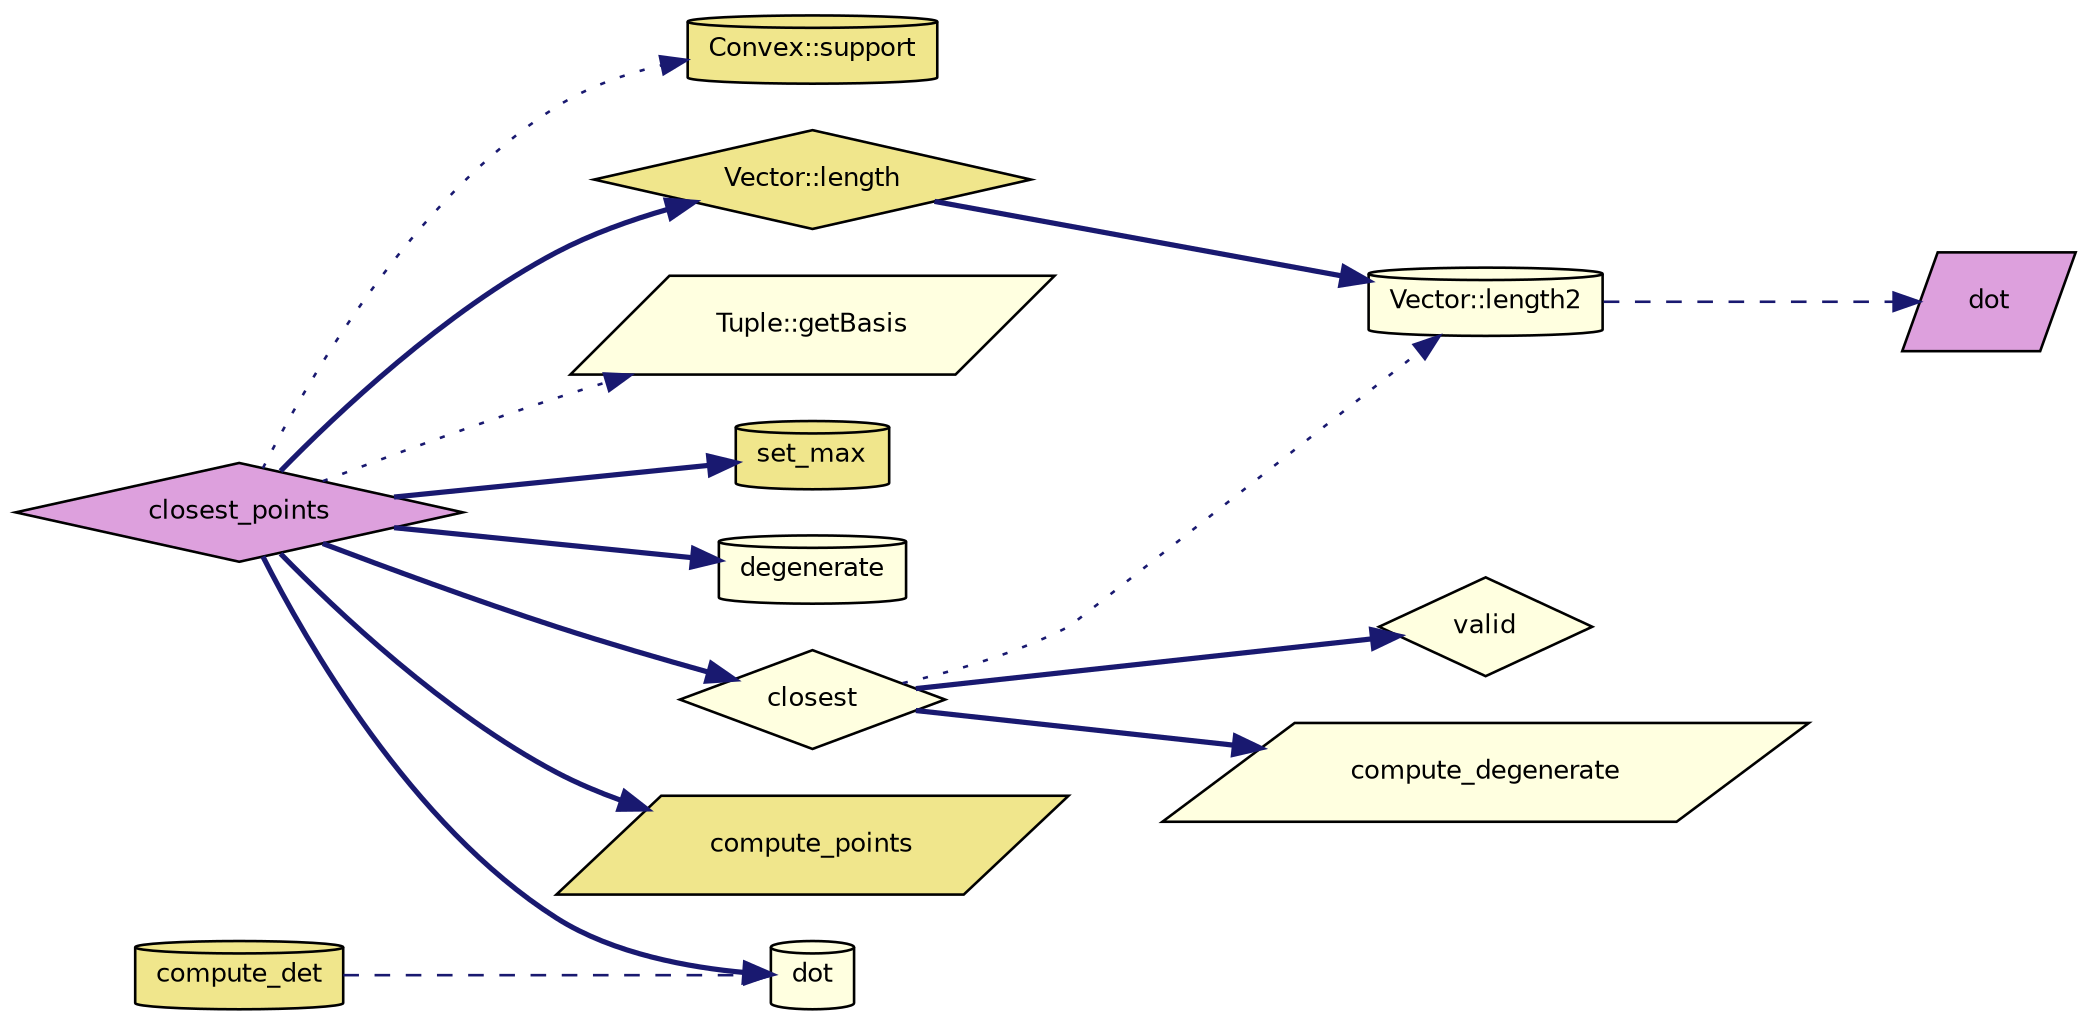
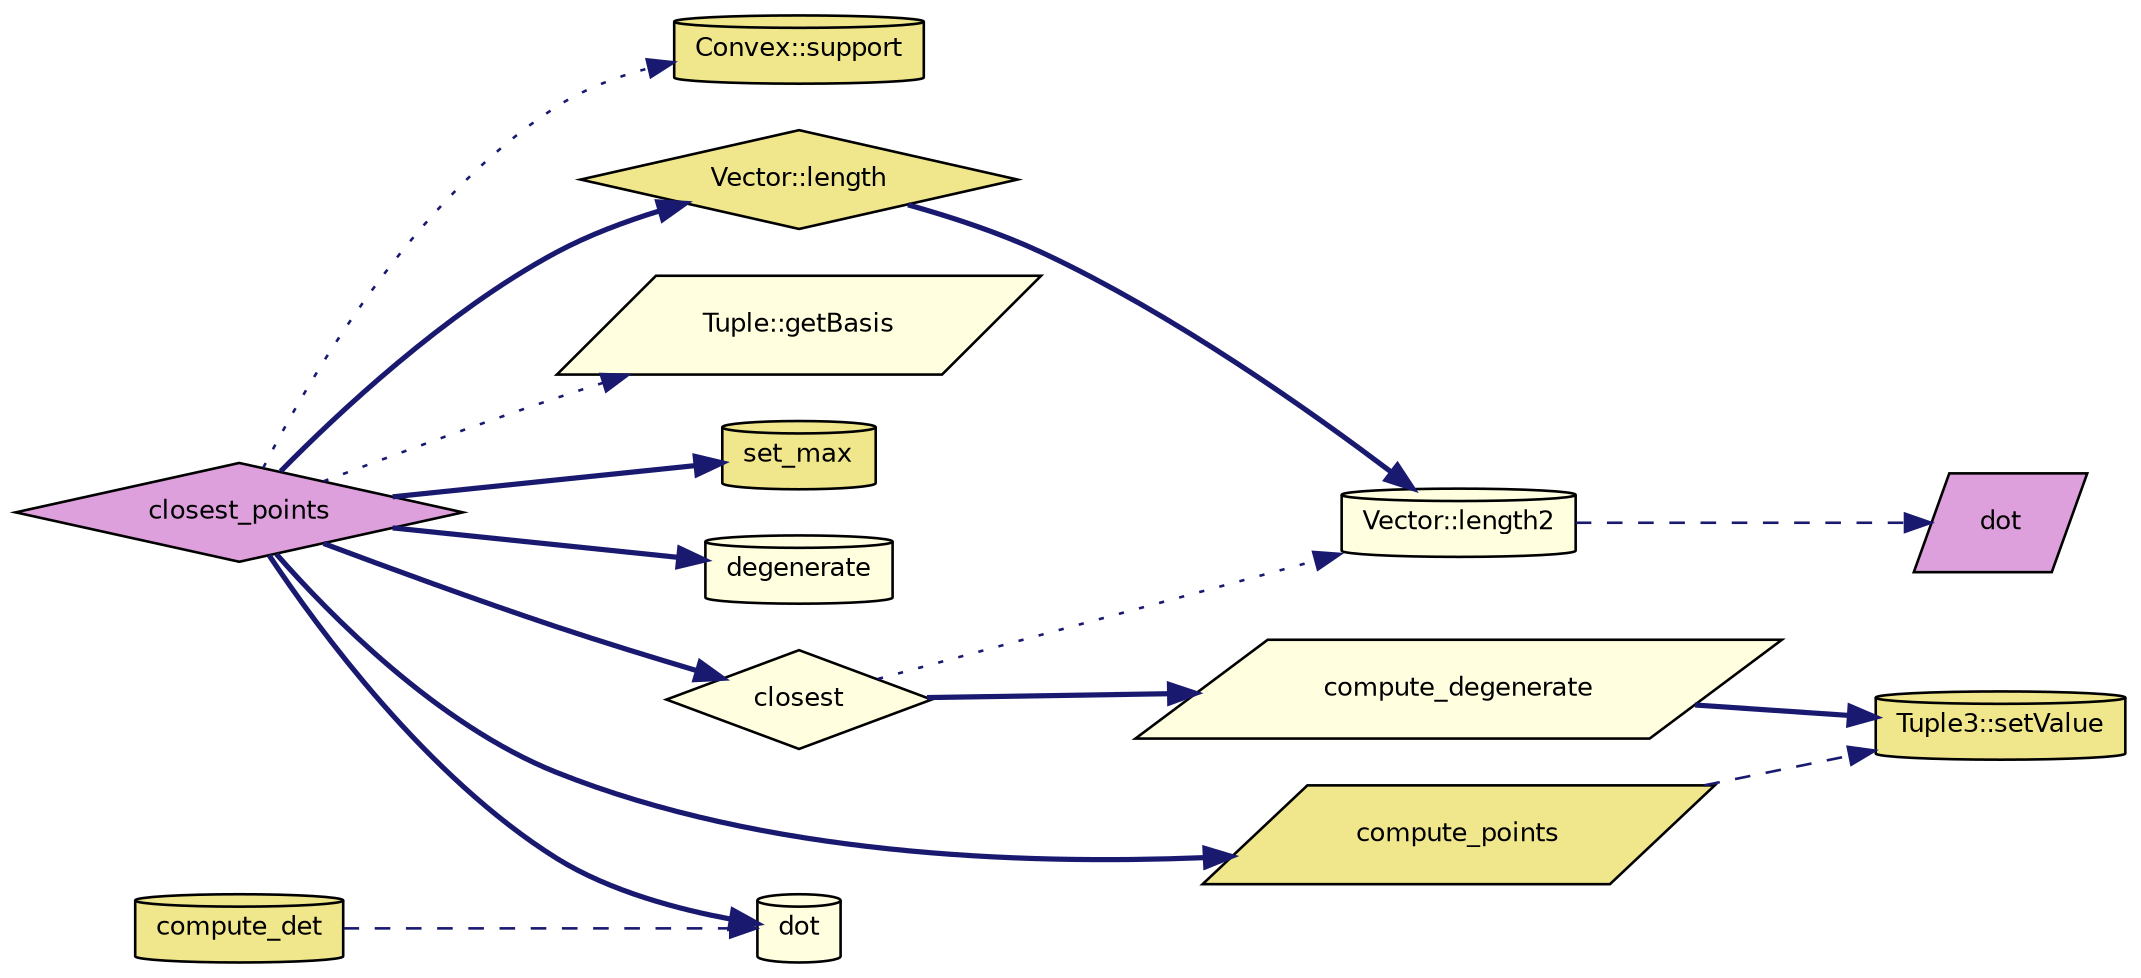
node "valid": removed
node "Tuple3::setValue": added
